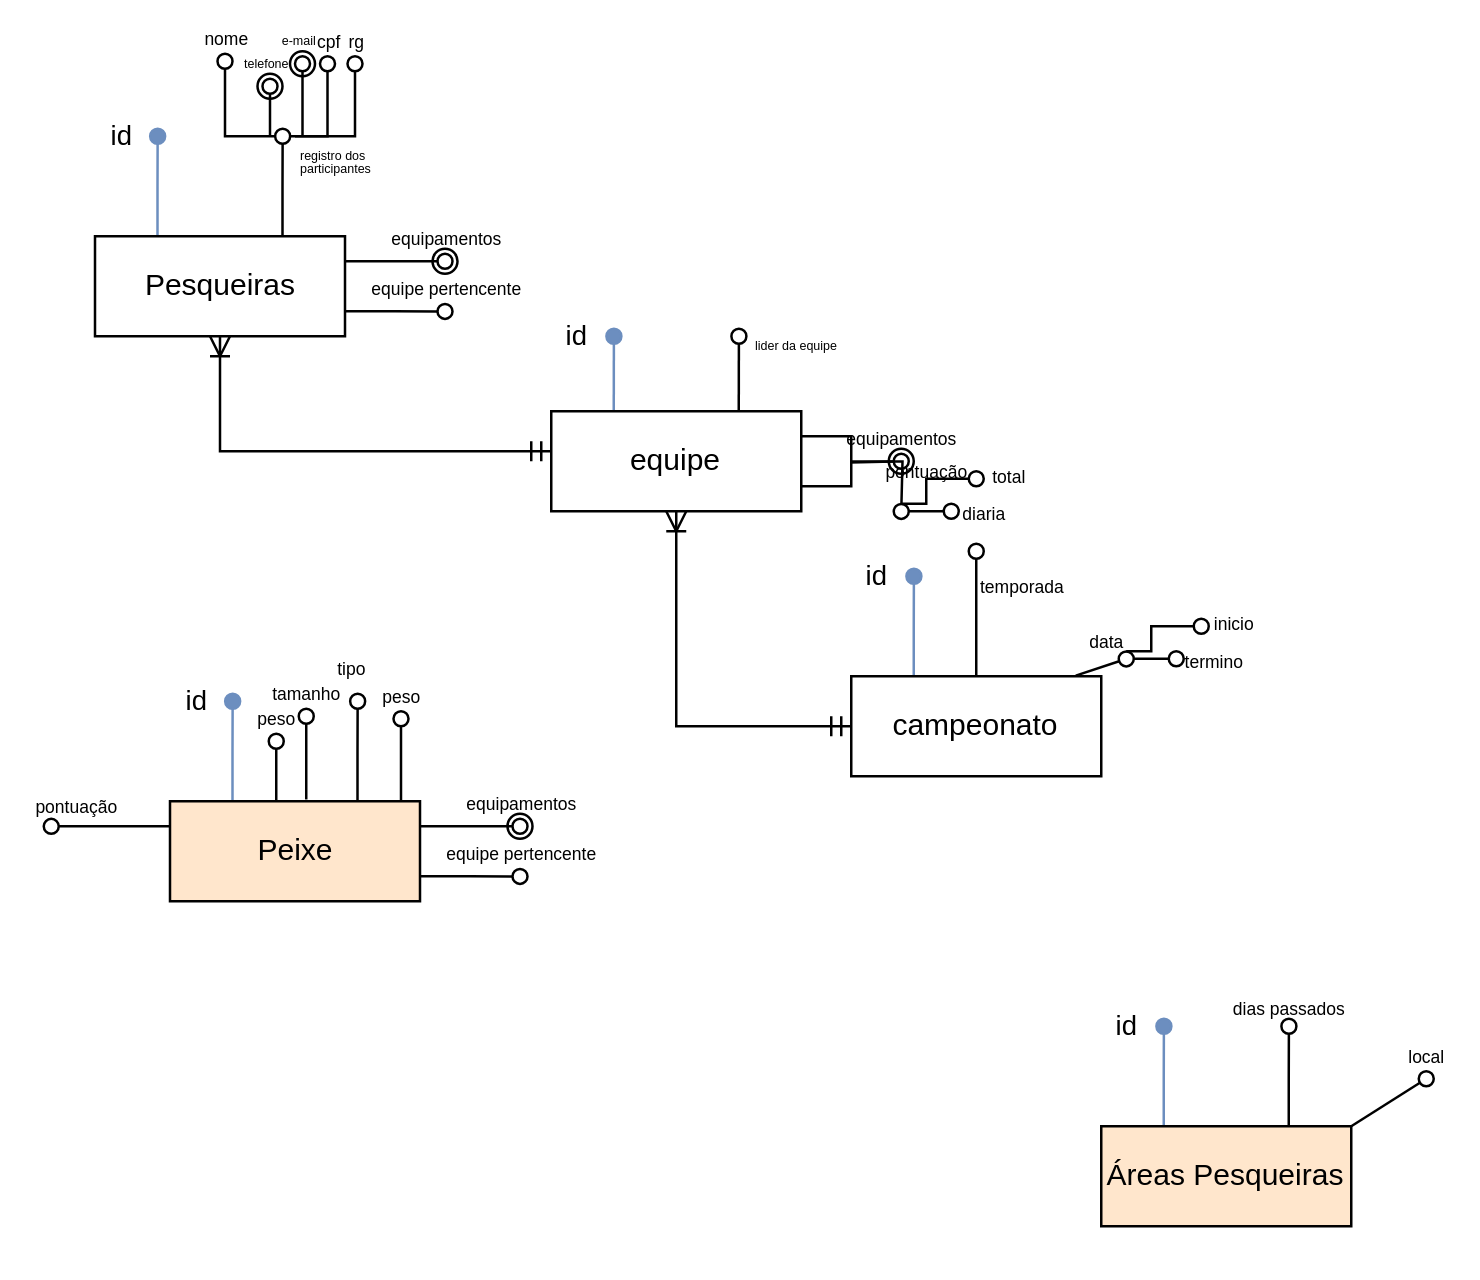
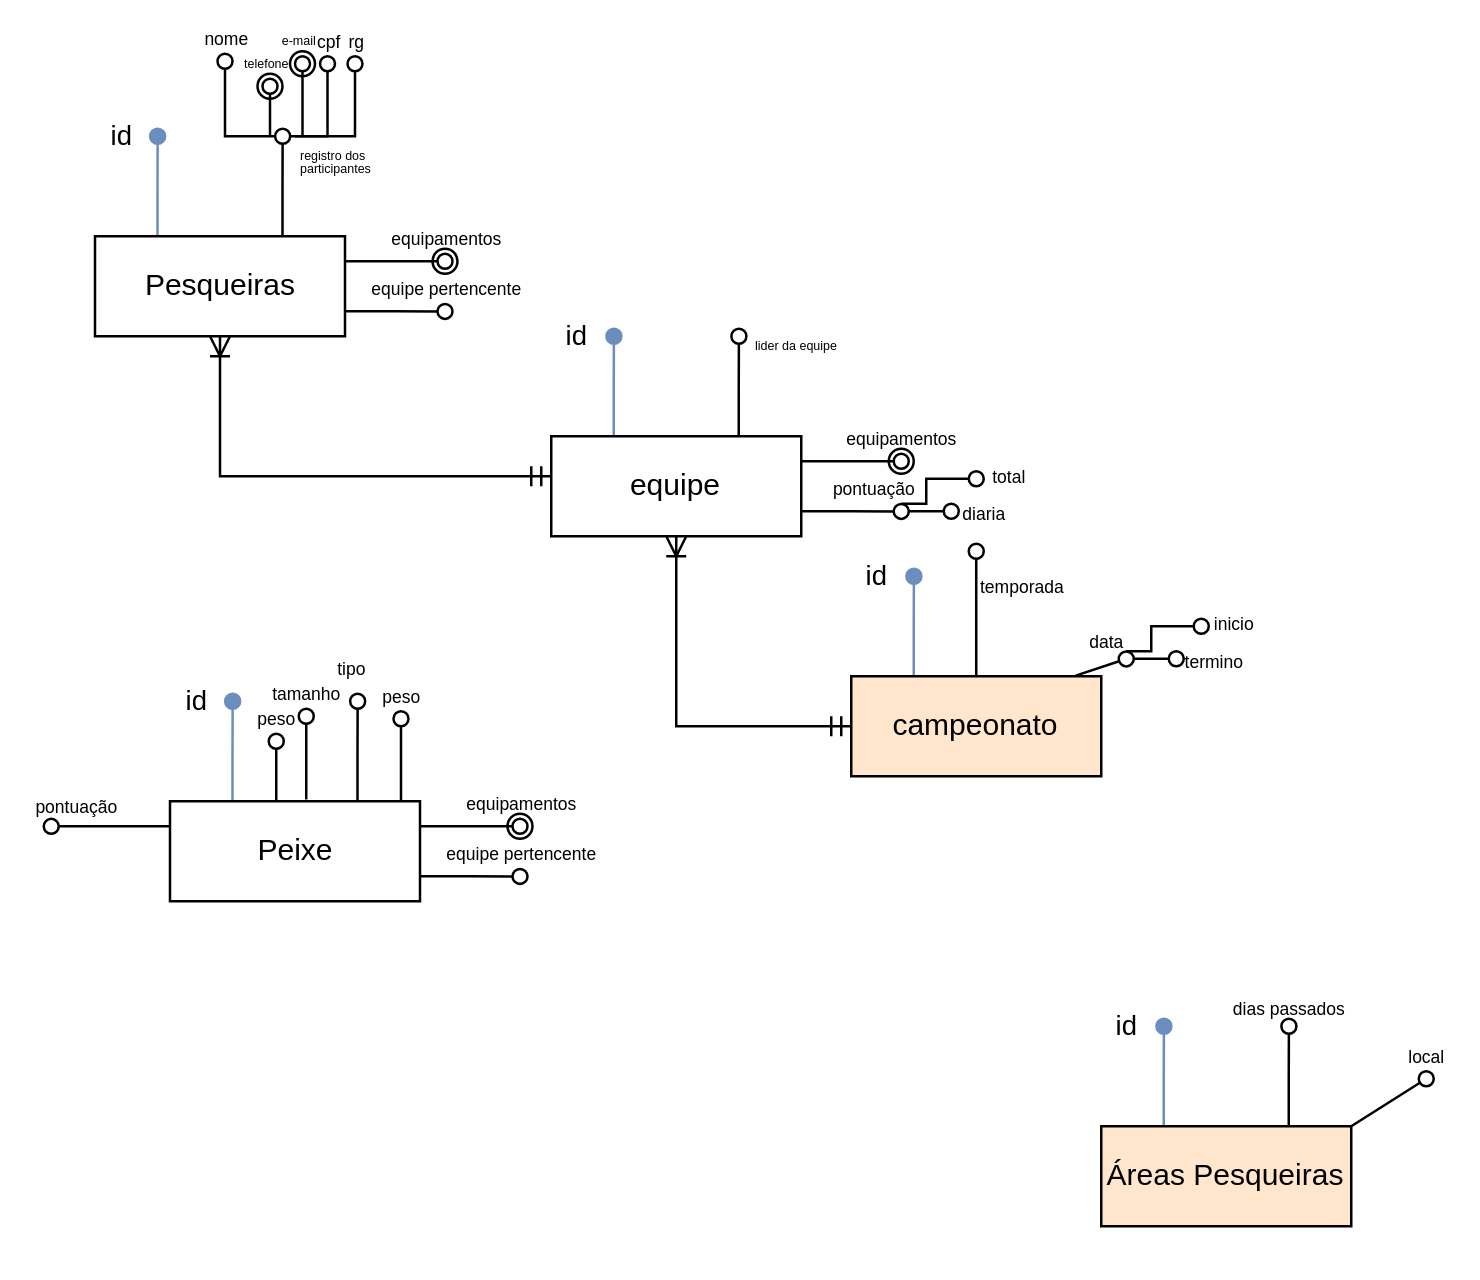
node "equipe": moved (676, 461) -> (676, 486)
node "campeonato": fillcolor #ffffff -> #ffe6cc
node "Peixe": fillcolor #ffe6cc -> #ffffff
